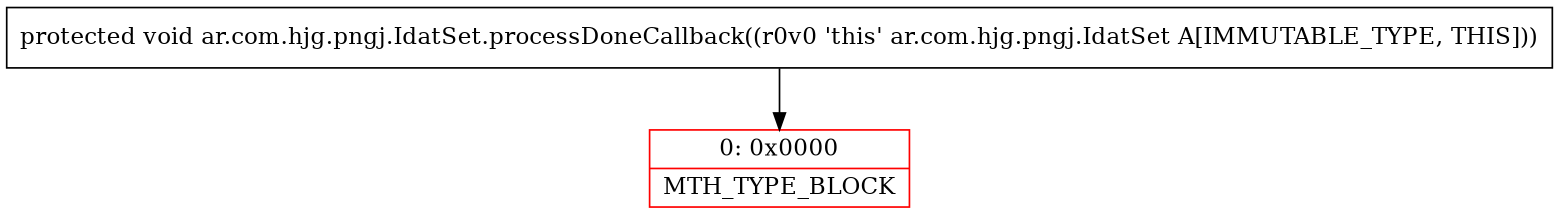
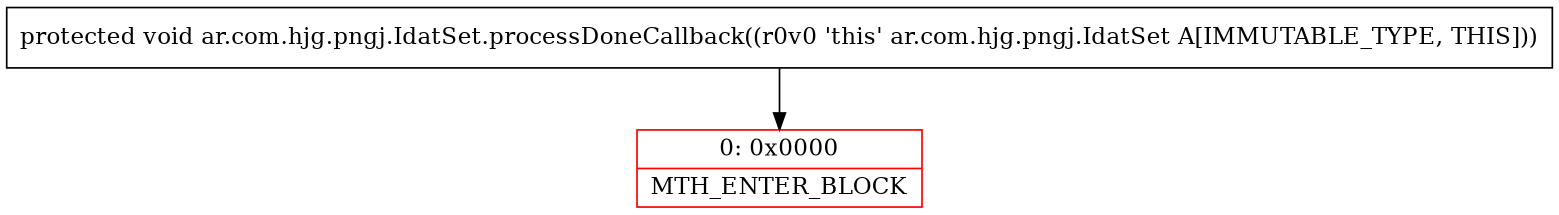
node "0: 0x0000": text "MTH_TYPE_BLOCK" -> "MTH_ENTER_BLOCK"
